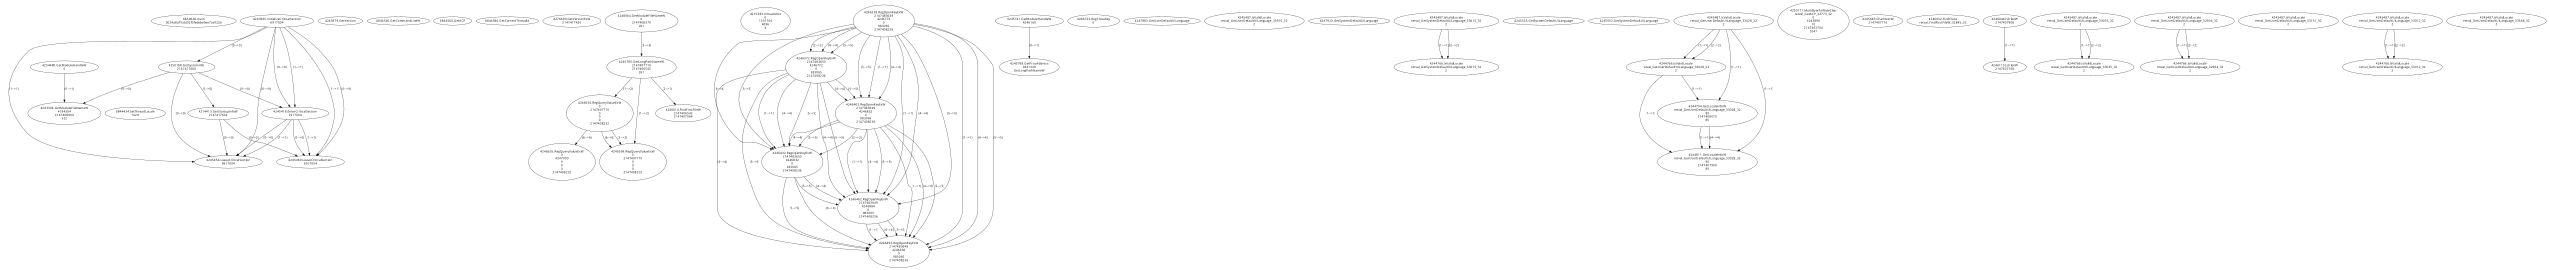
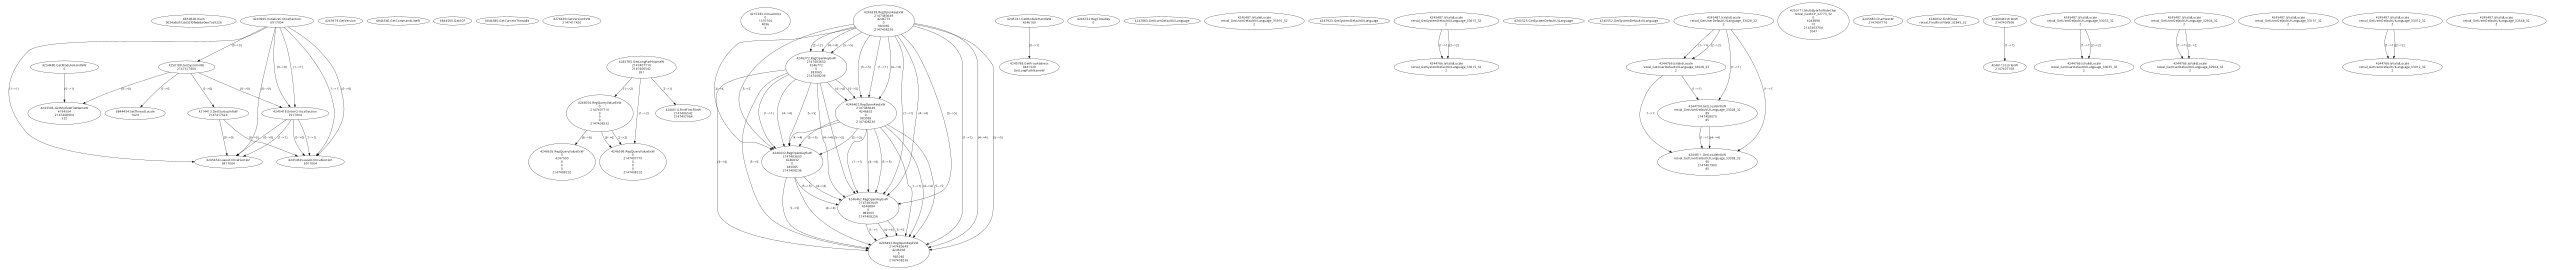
node "4248064.GetModuleFileNameW 0 2147408370 261": removed
edge "4250188.GetSystemInfo 2147417660" -> "4245454.LeaveCriticalSection 6917004": now "4250188.GetSystemInfo 2147417660" -> "6844434.SetThreadLocale 1024"
